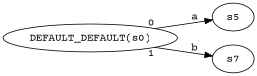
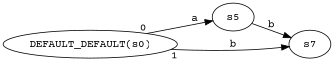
edge "s5" -> "s7": added, label "b"
